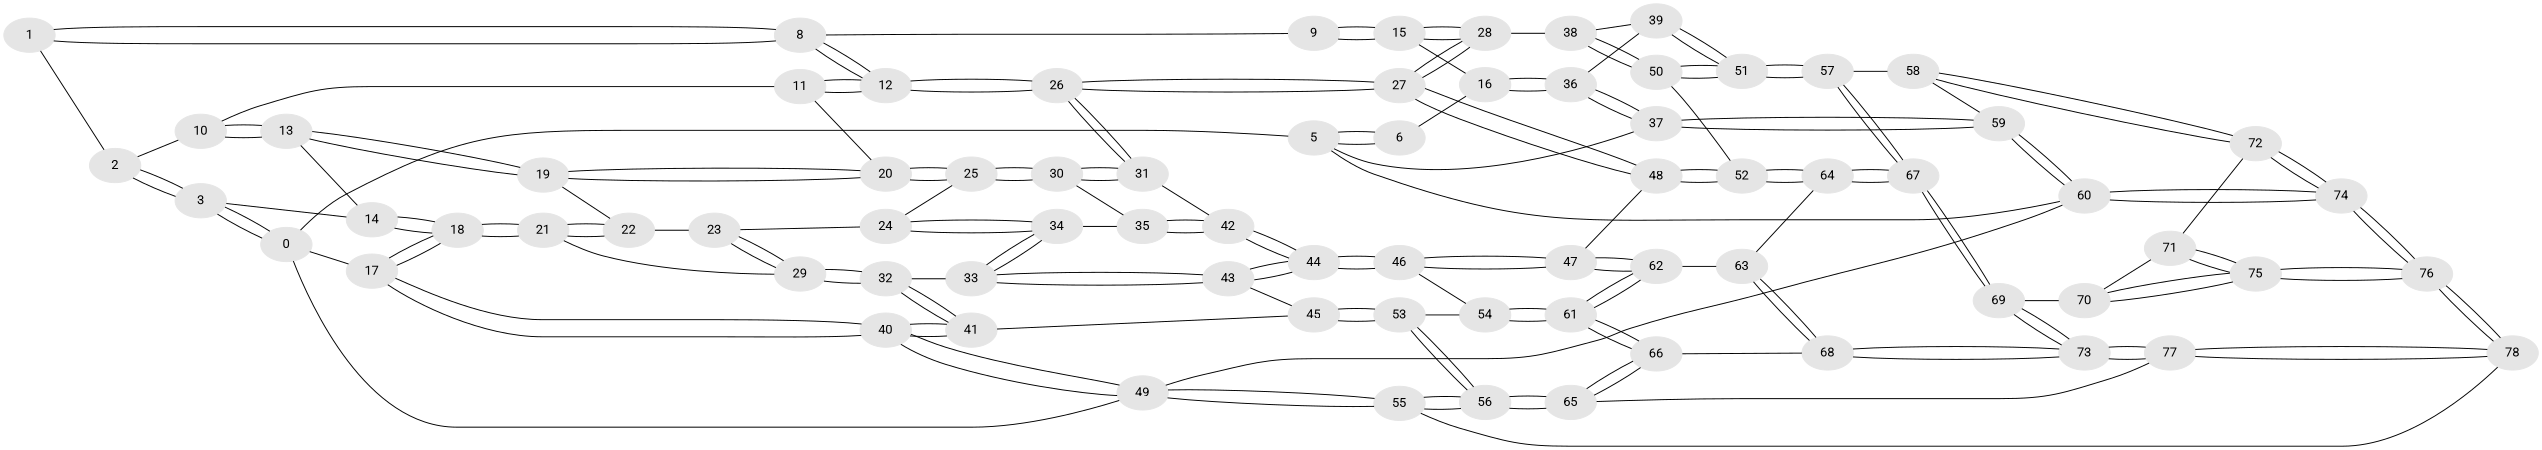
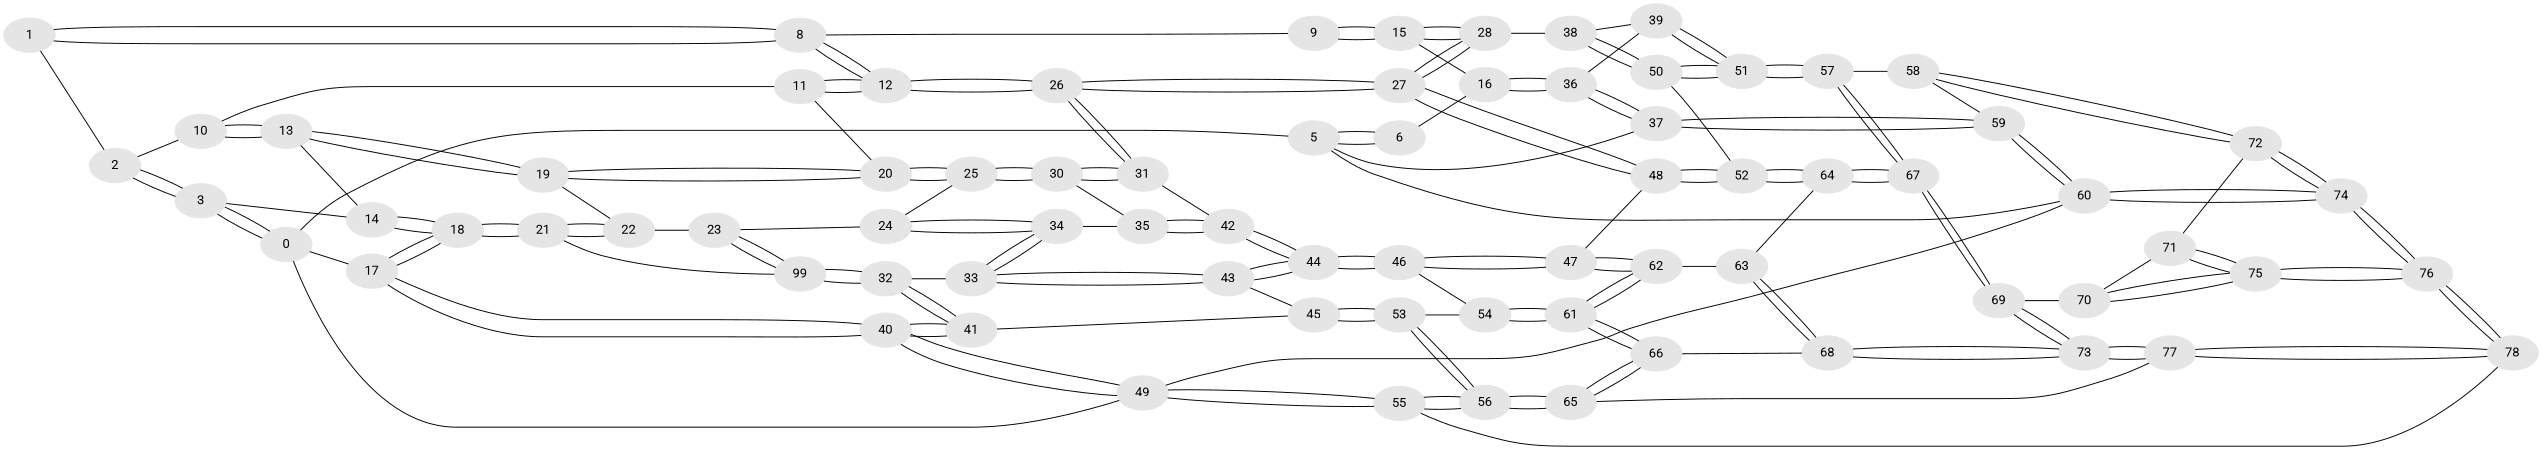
node "29": label "29" -> "99"
